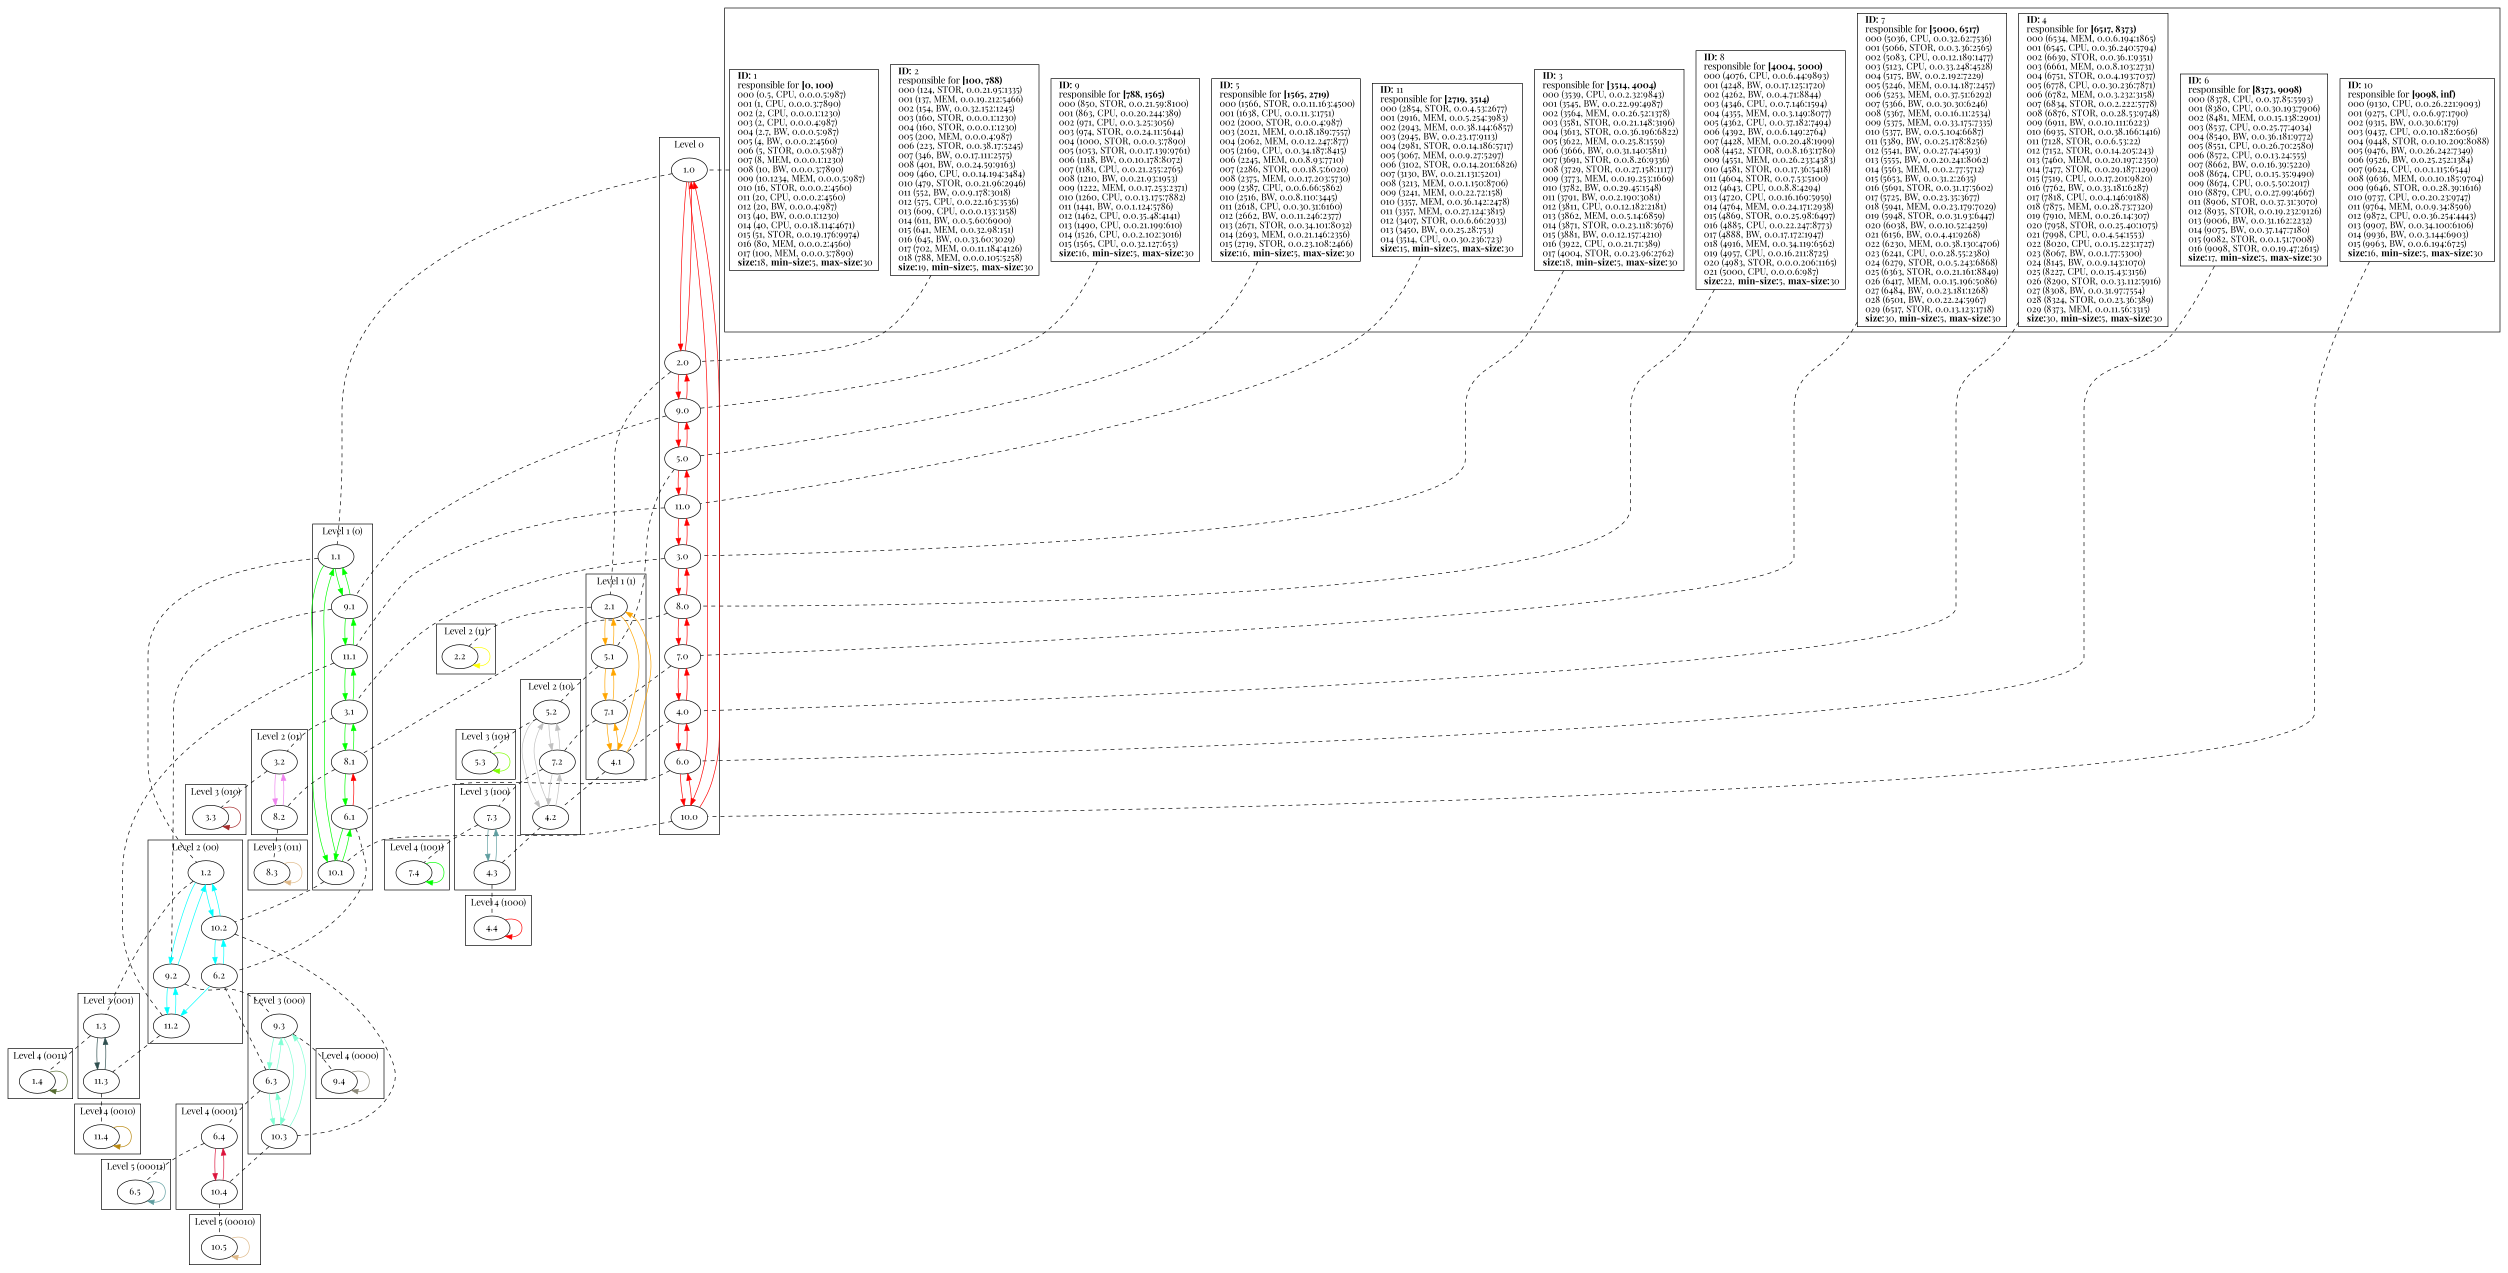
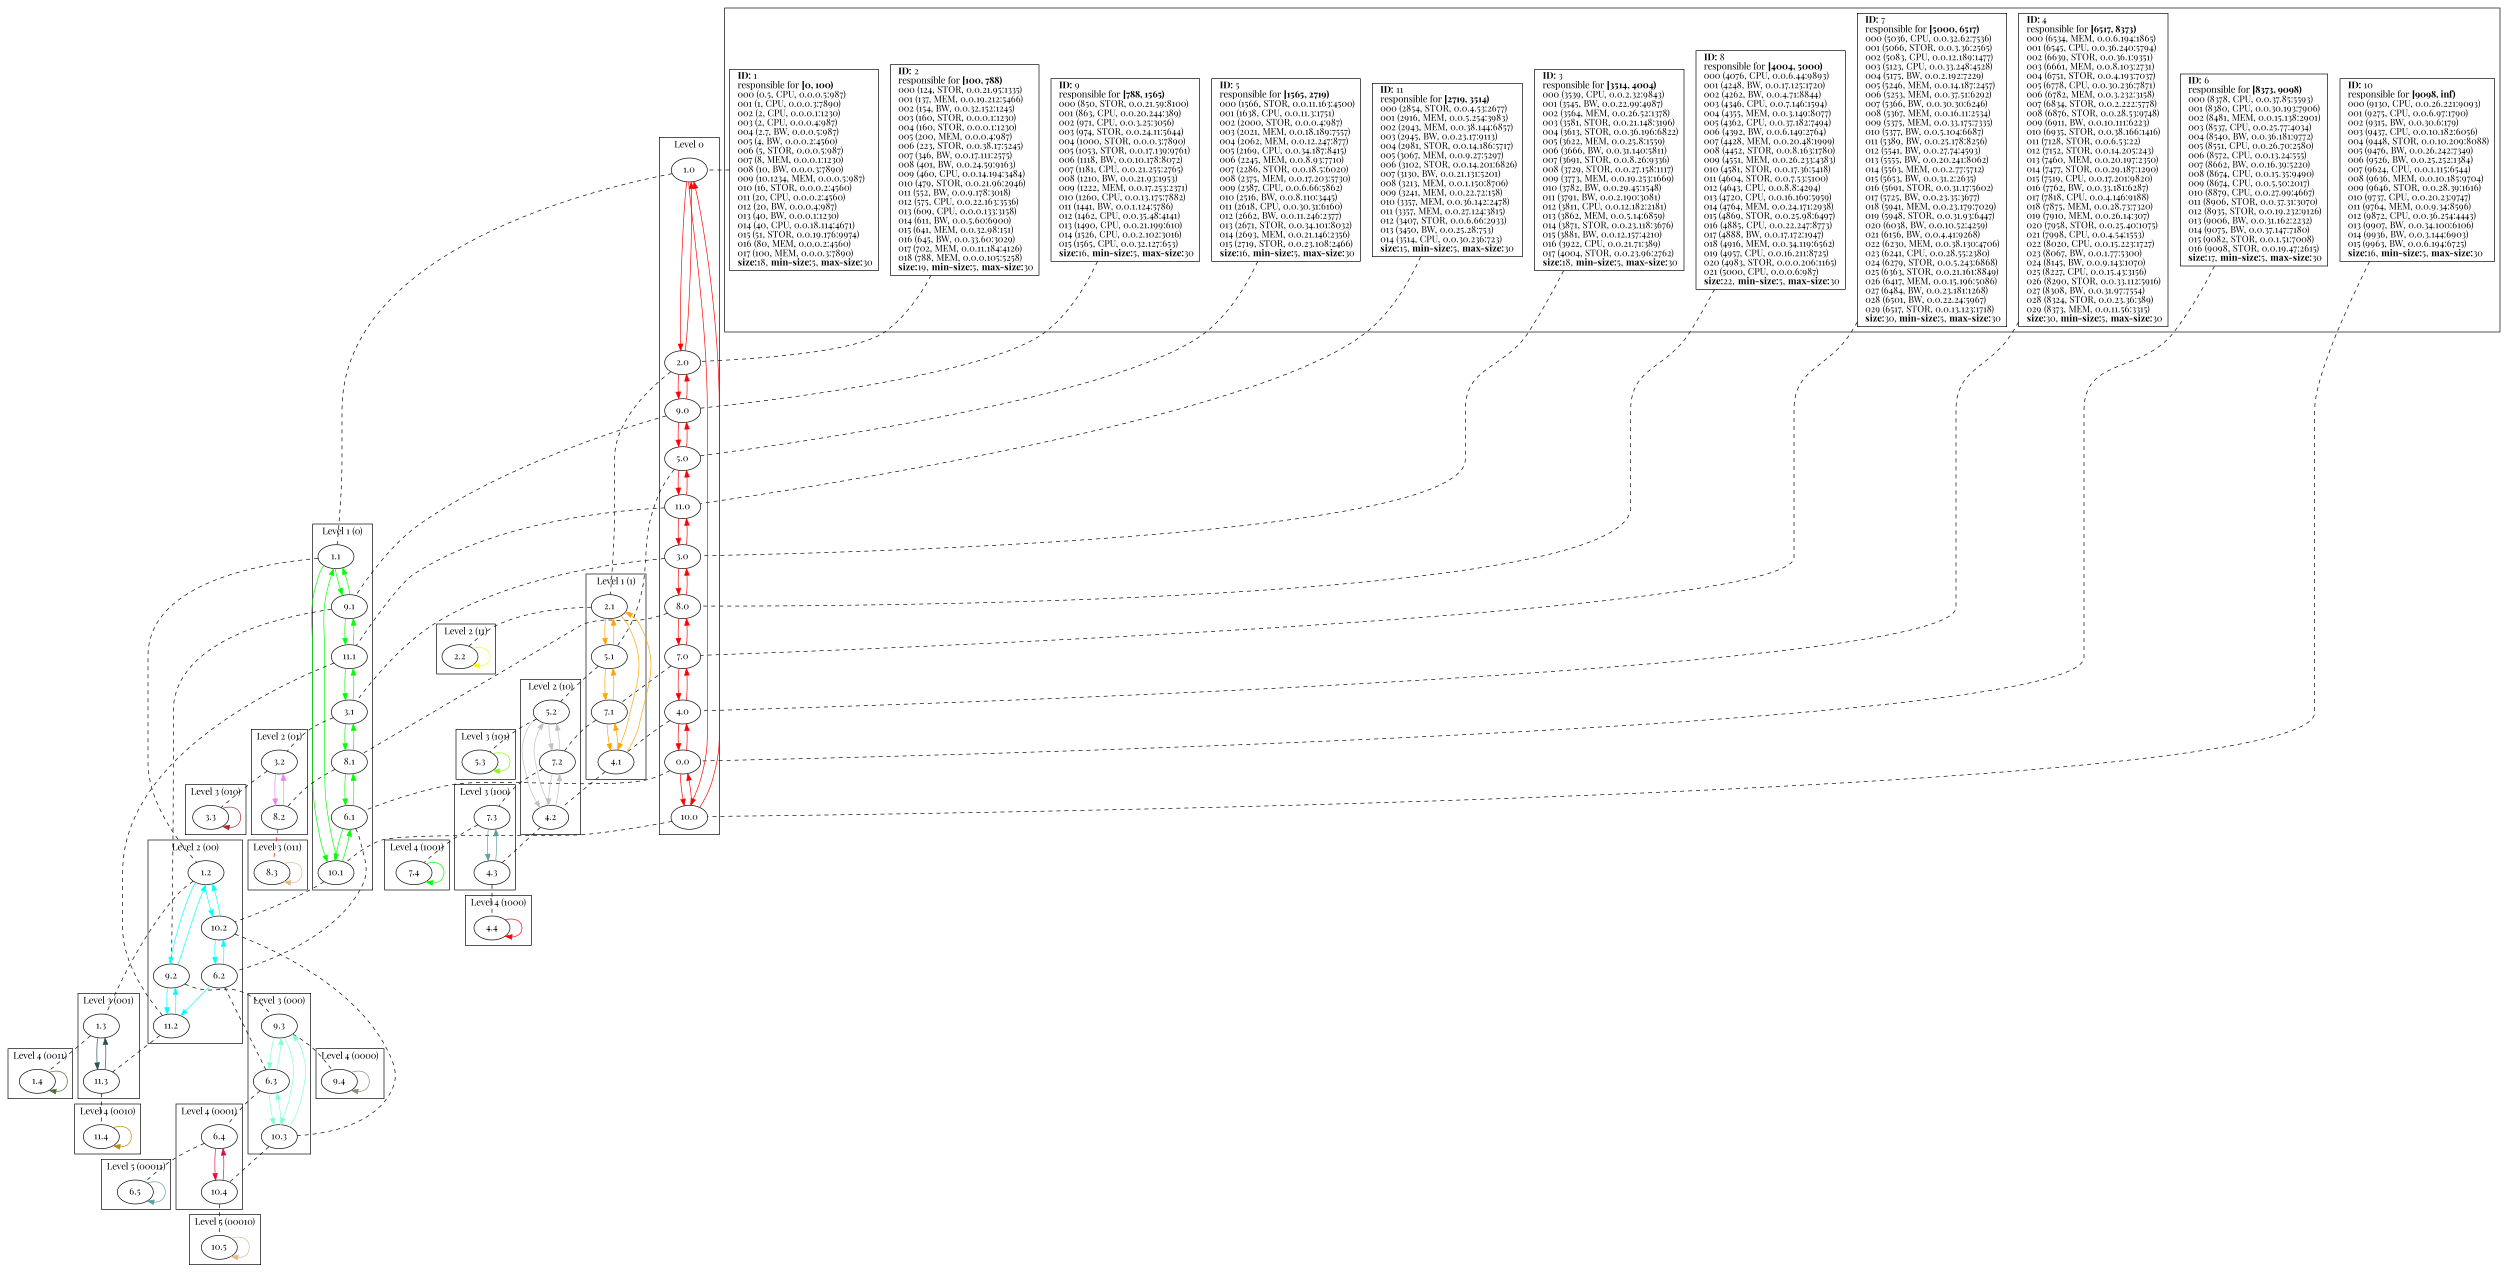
node "6.0": label "6.0" -> "0.0"
edge "6.1" -> "8.1": color red -> green
edge "8.2" -- "8.3": color black -> red
